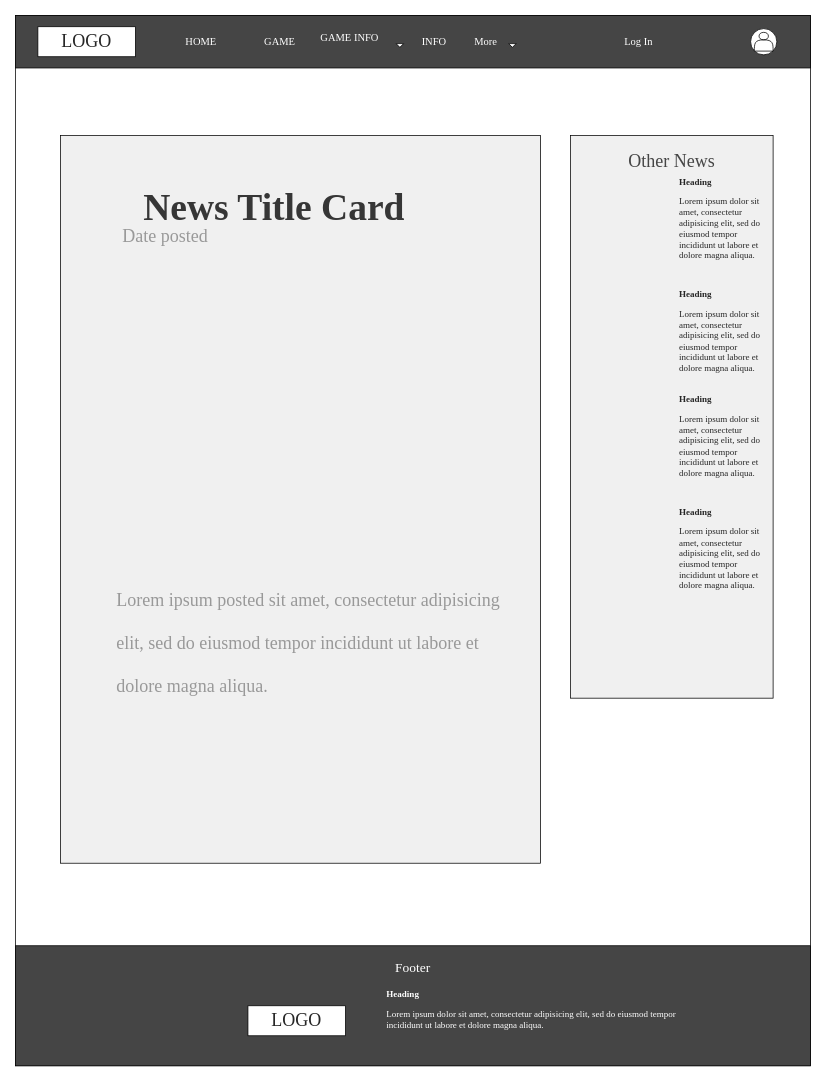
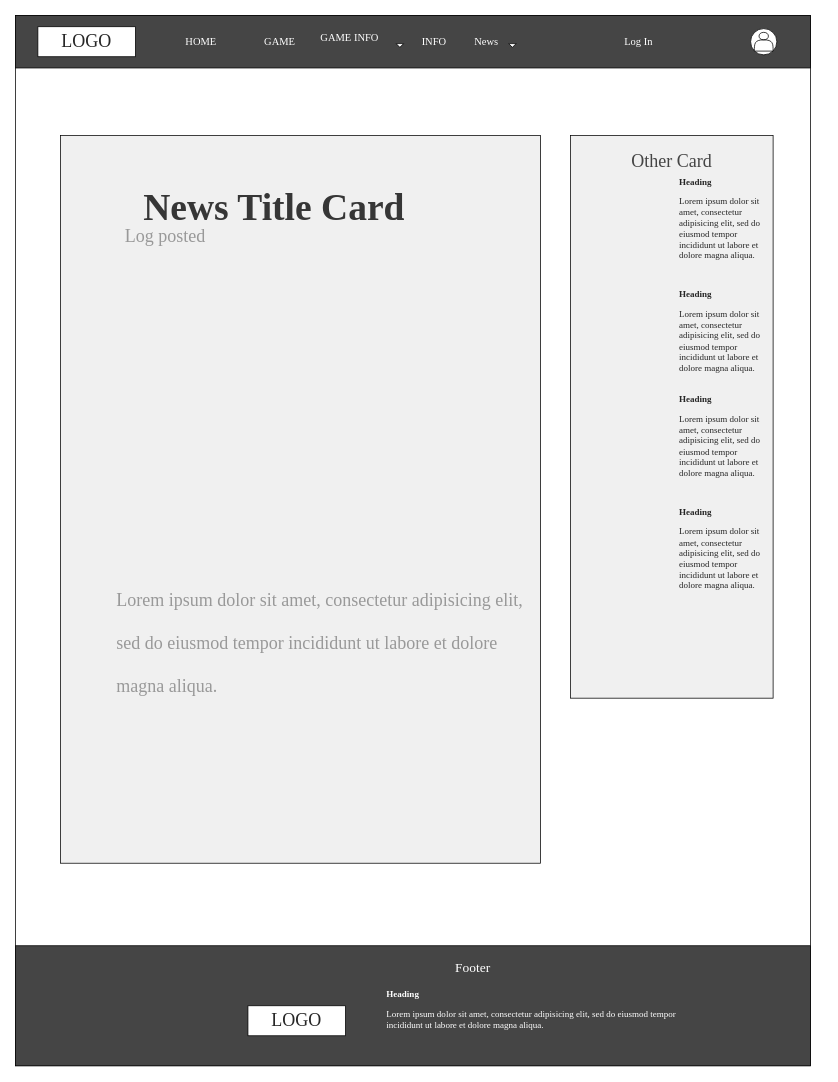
node "More": label "More" -> "News"
node "Other News": label "Other News" -> "Other Card"
node "Date posted": label "Date posted" -> "Log posted"
node "Lorem ipsum posted sit amet, consectetur adipisicing elit, sed do eiusmod tempor incididunt ut labore et dolore magna aliqua.": label "Lorem ipsum posted sit amet, consectetur adipisicing elit, sed do eiusmod tempor incididunt ut labore et dolore magna aliqua." -> "Lorem ipsum dolor sit amet, consectetur adipisicing elit, sed do eiusmod tempor incididunt ut labore et dolore magna aliqua."
node "Footer": moved (413, 968) -> (473, 968)
